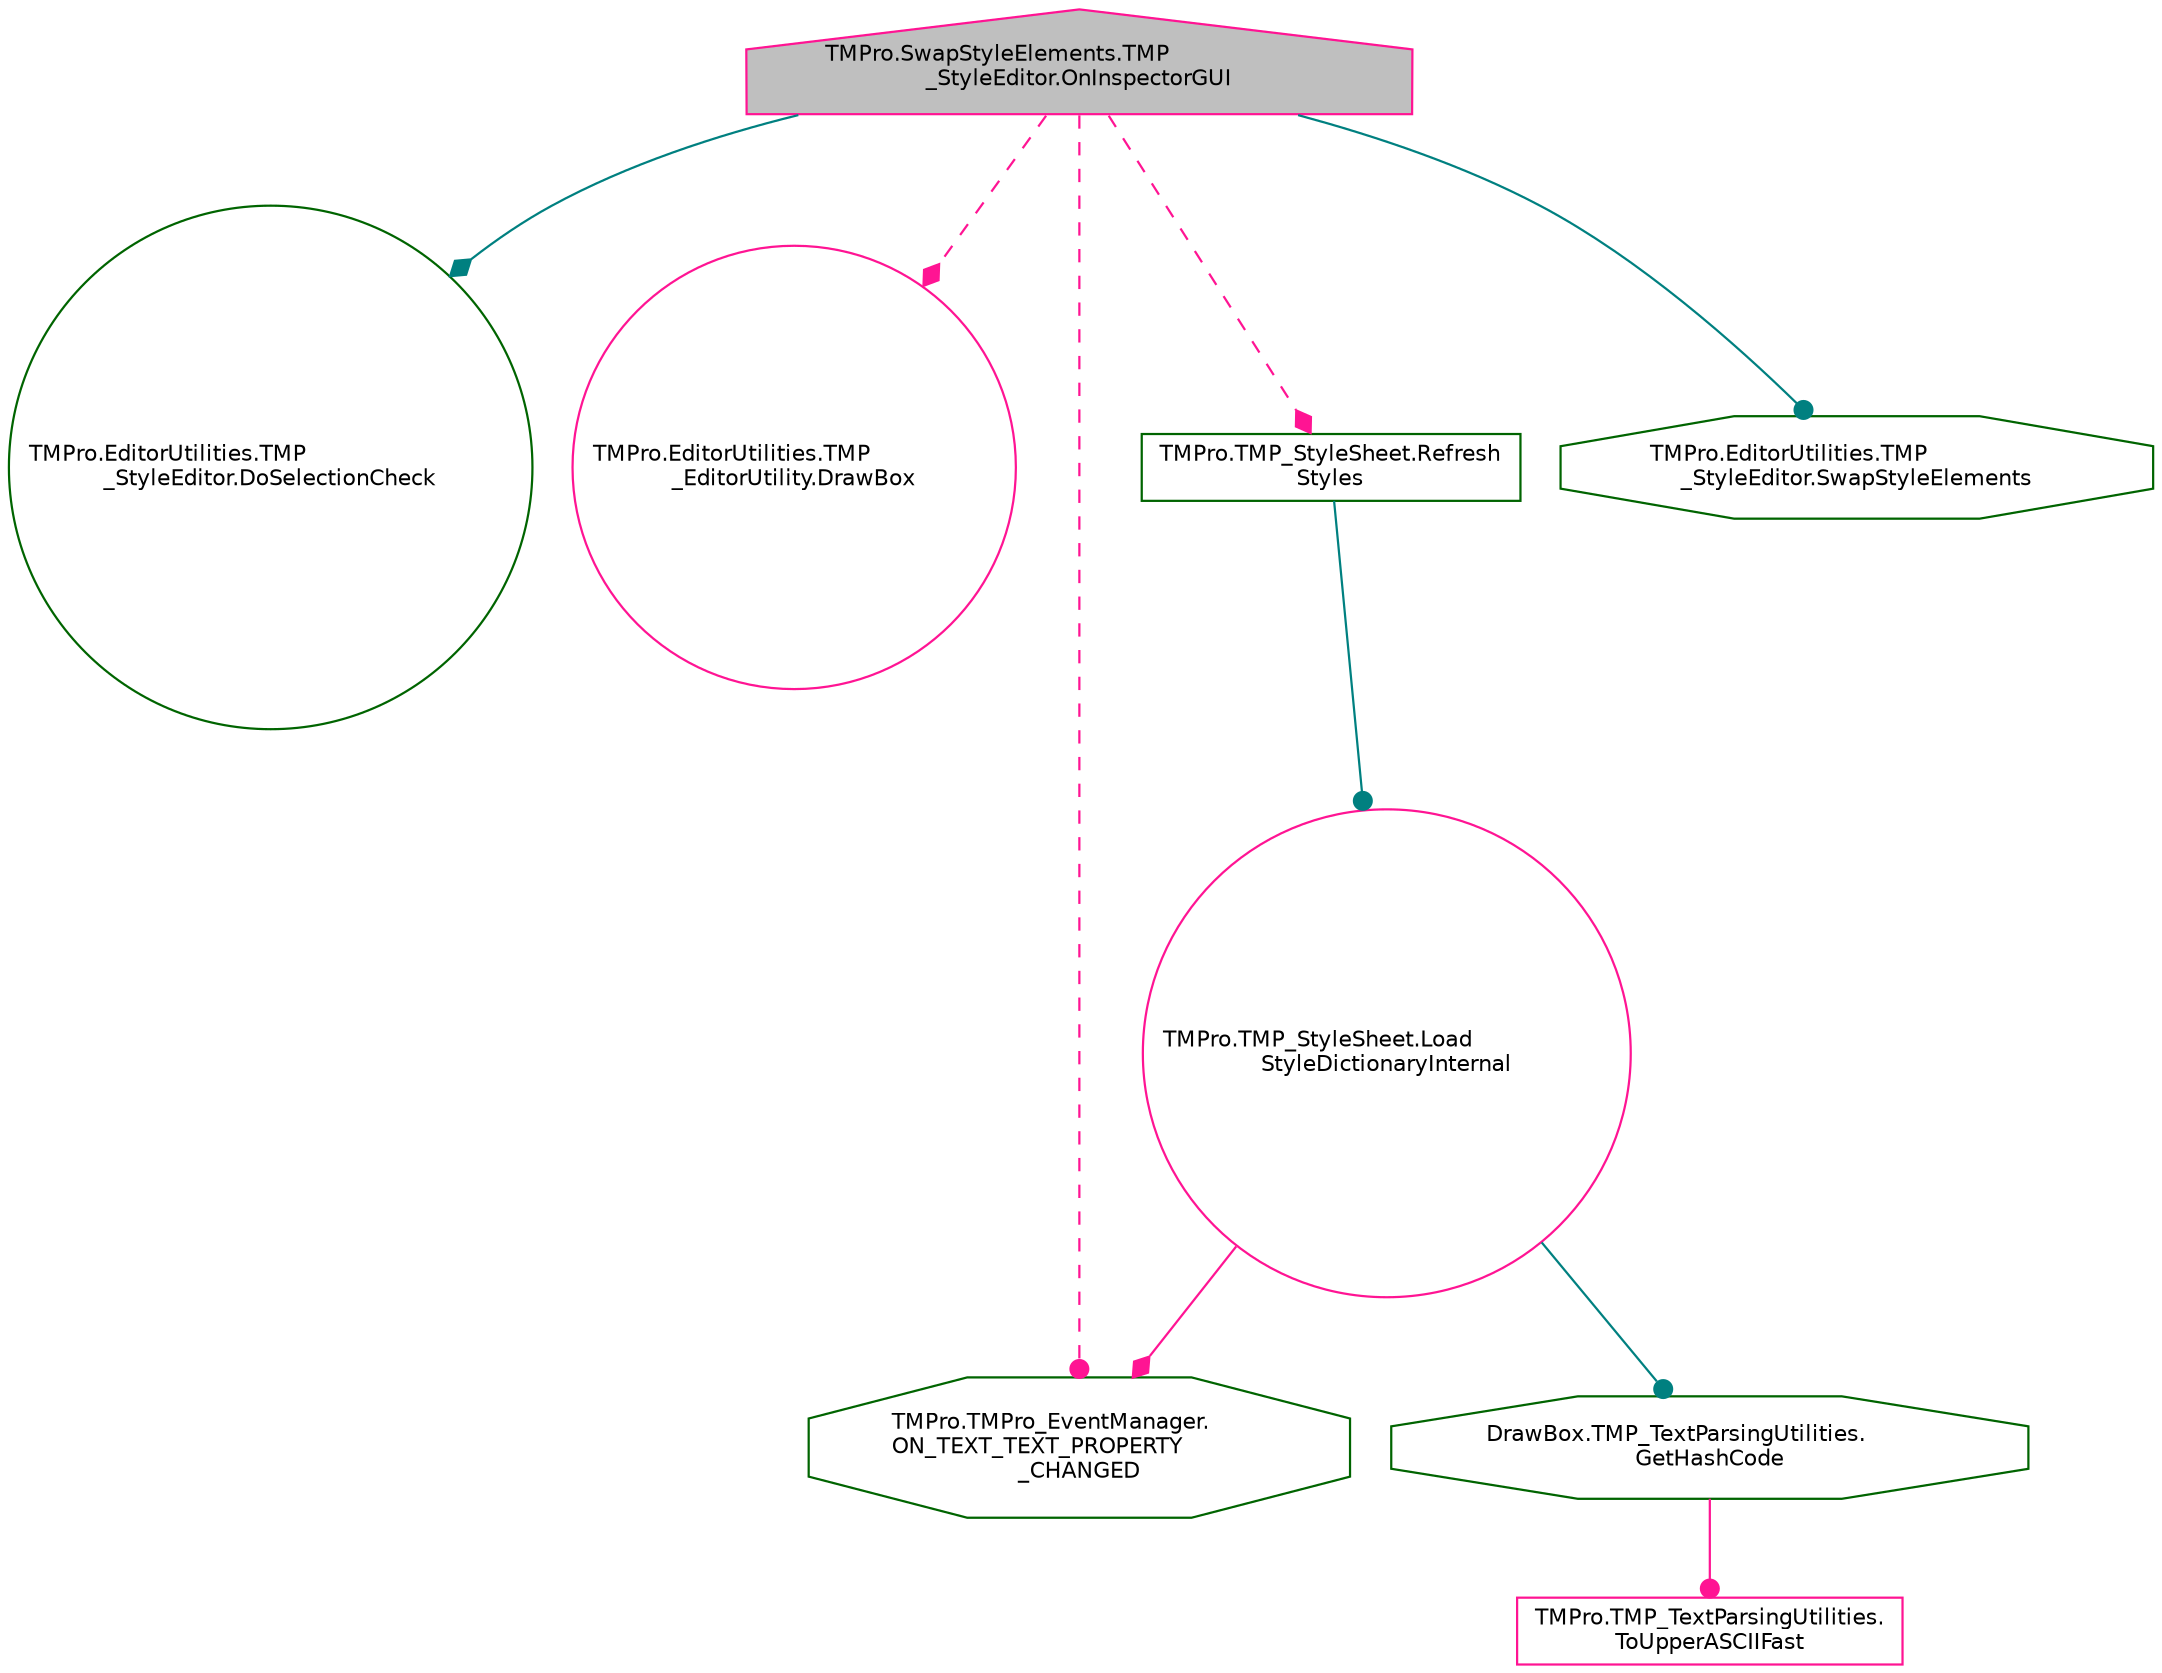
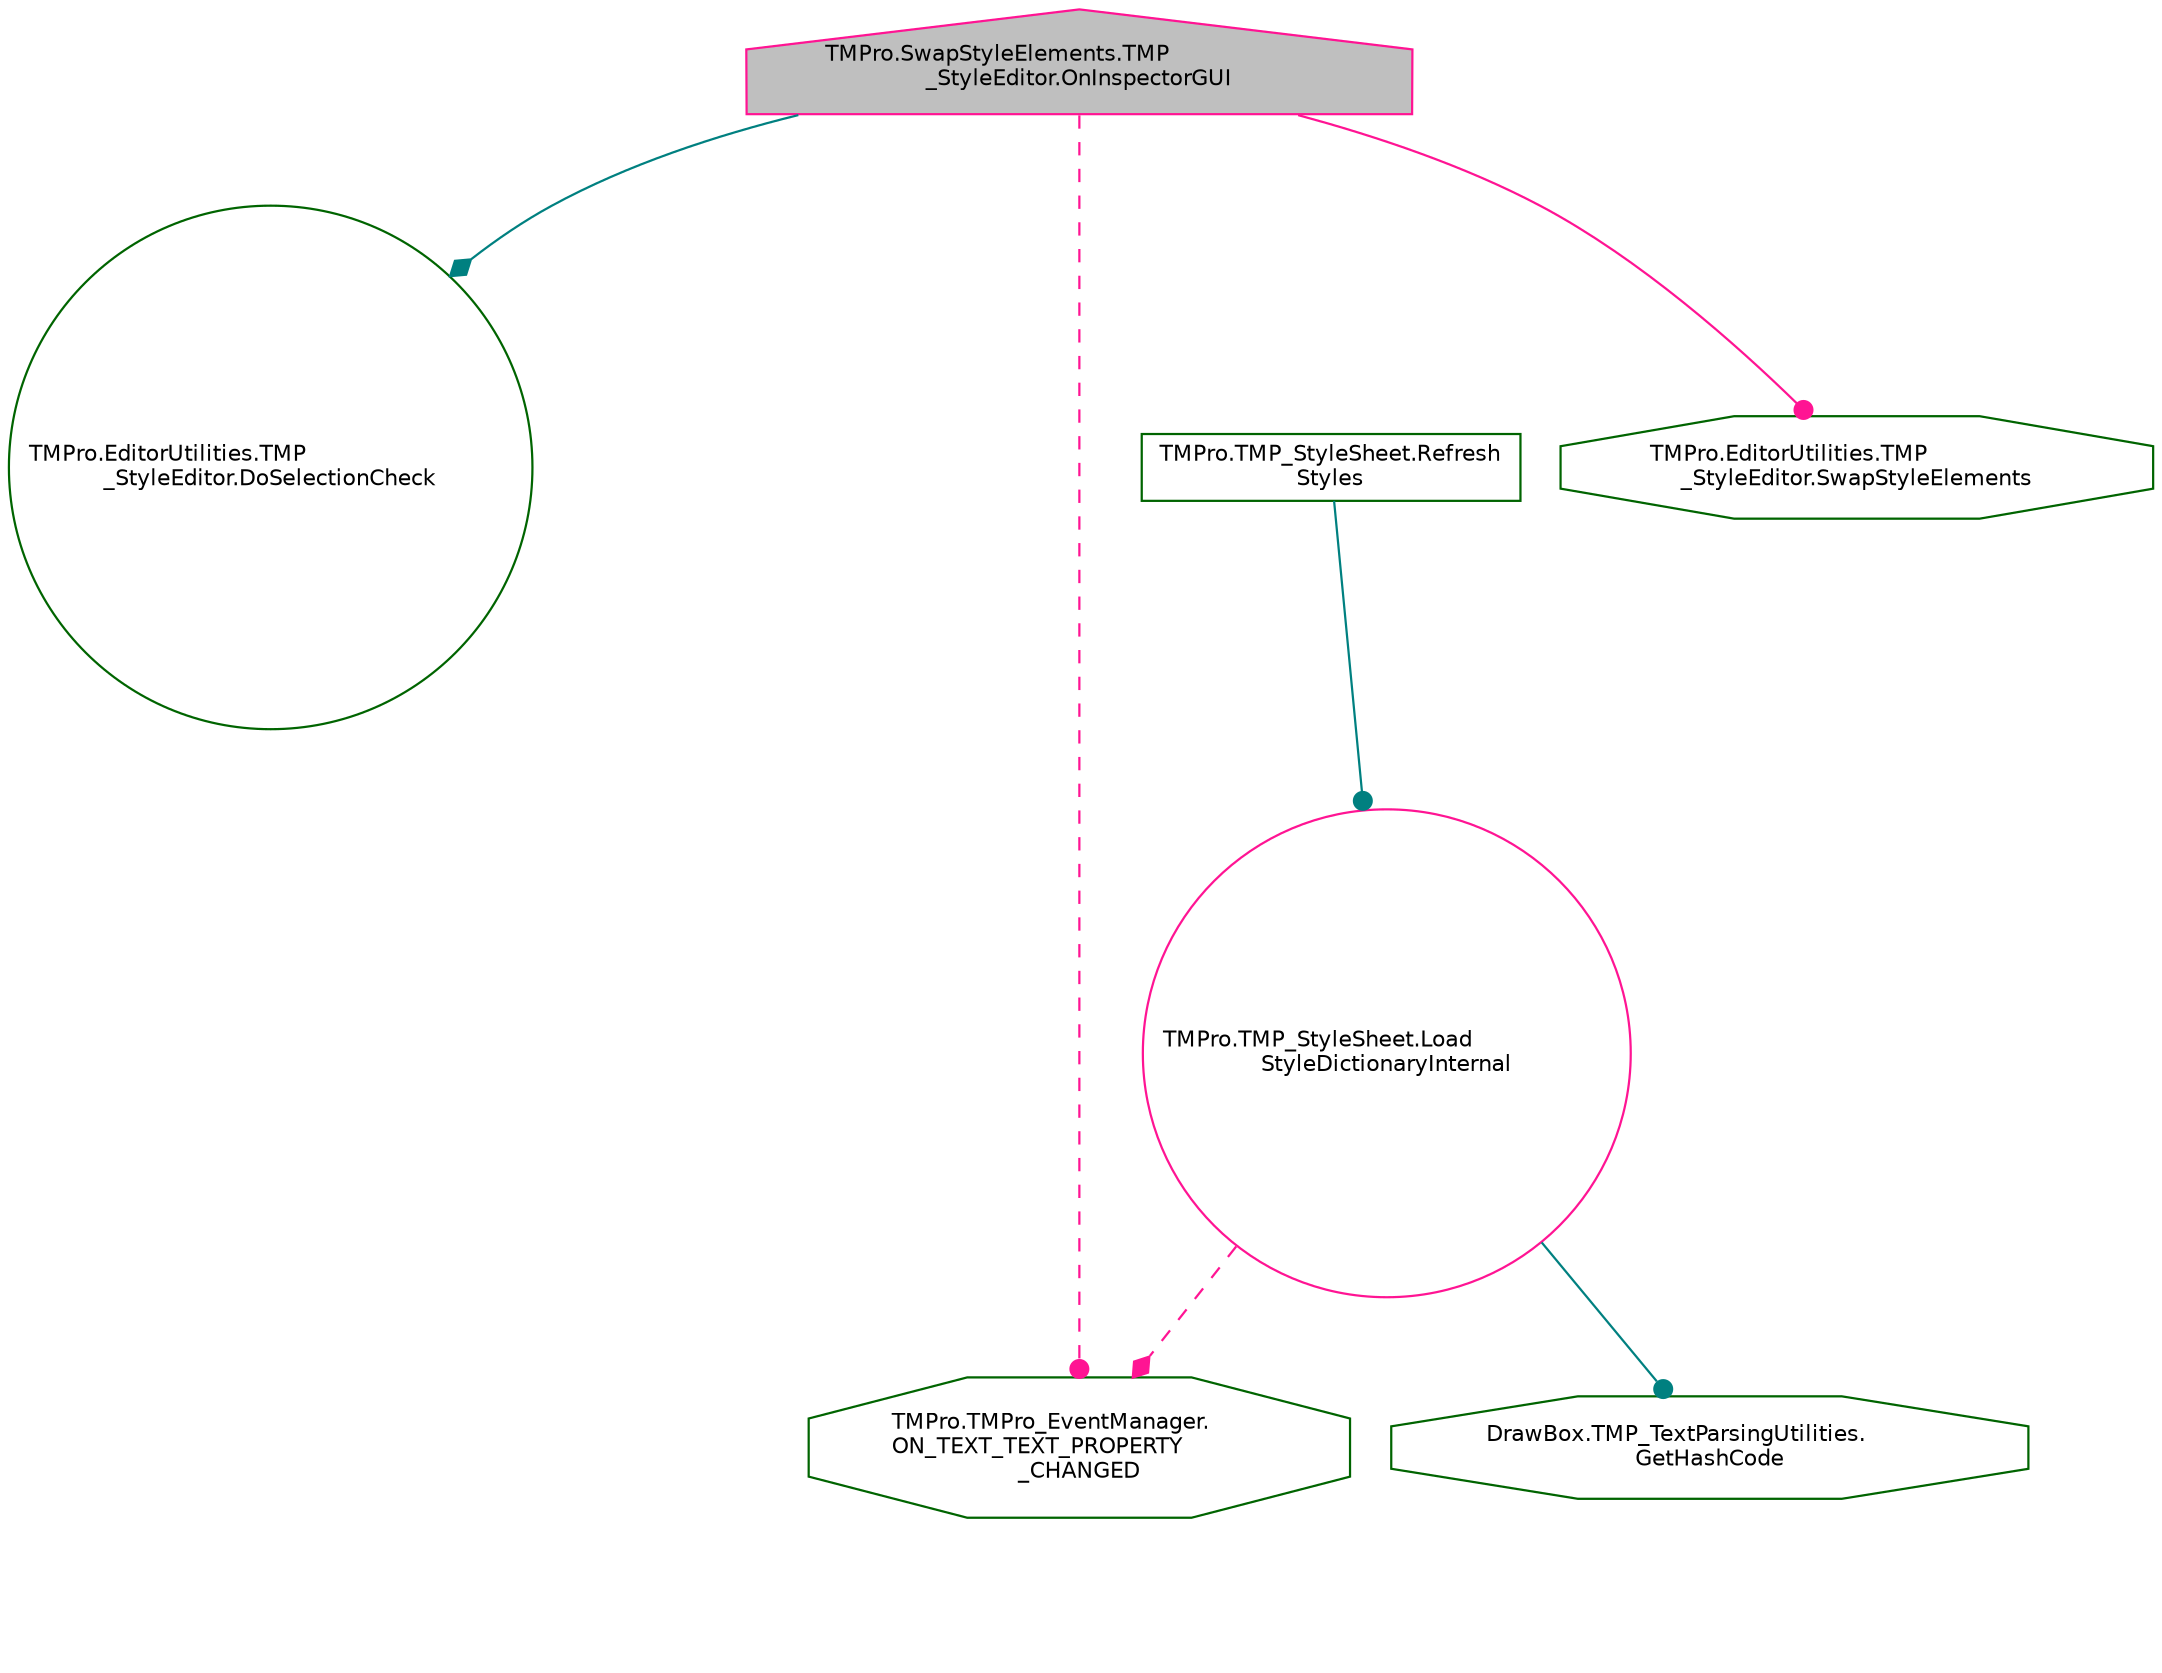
edge "TMPro.SwapStyleElements.TMP _StyleEditor.OnInspectorGUI" -> "TMPro.EditorUtilities.TMP _StyleEditor.SwapStyleElements": color teal -> deeppink
edge "TMPro.SwapStyleElements.TMP _StyleEditor.OnInspectorGUI" -> "TMPro.TMP_StyleSheet.Refresh Styles": removed
node "TMPro.EditorUtilities.TMP _EditorUtility.DrawBox": removed
edge "TMPro.TMP_StyleSheet.Load StyleDictionaryInternal" -> "TMPro.TMPro_EventManager. ON_TEXT_TEXT_PROPERTY _CHANGED": style solid -> dashed
node "TMPro.TMP_TextParsingUtilities. ToUpperASCIIFast": removed
